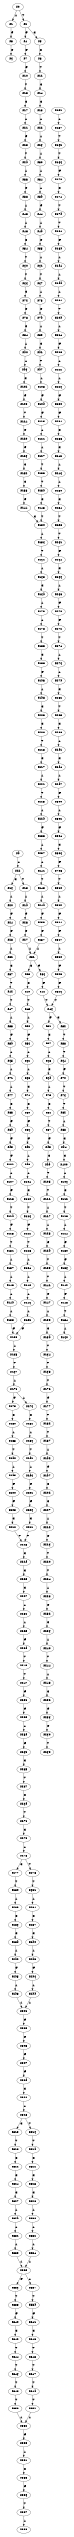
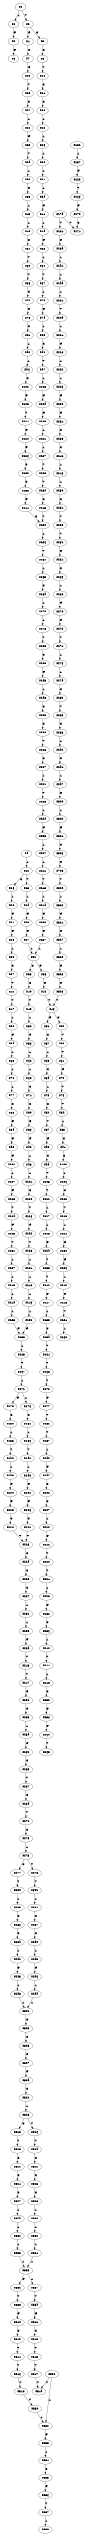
edge "S157" -> "S162": label "T" -> "G"
edge "S174" -> "S179": reversed
edge "S349" -> "S351": reversed
